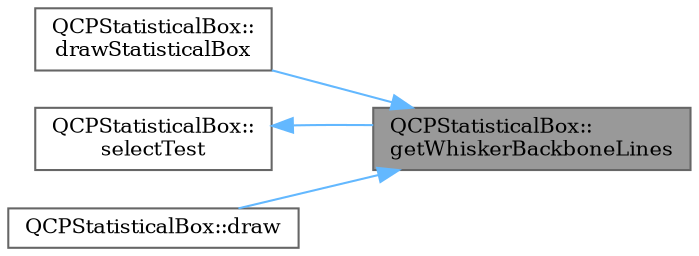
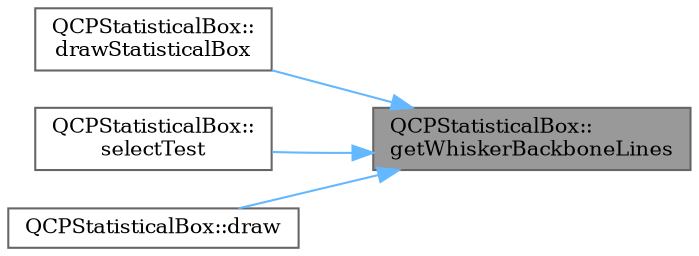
edge "QCPStatisticalBox:: getWhiskerBackboneLines" -> "QCPStatisticalBox:: selectTest": reversed
